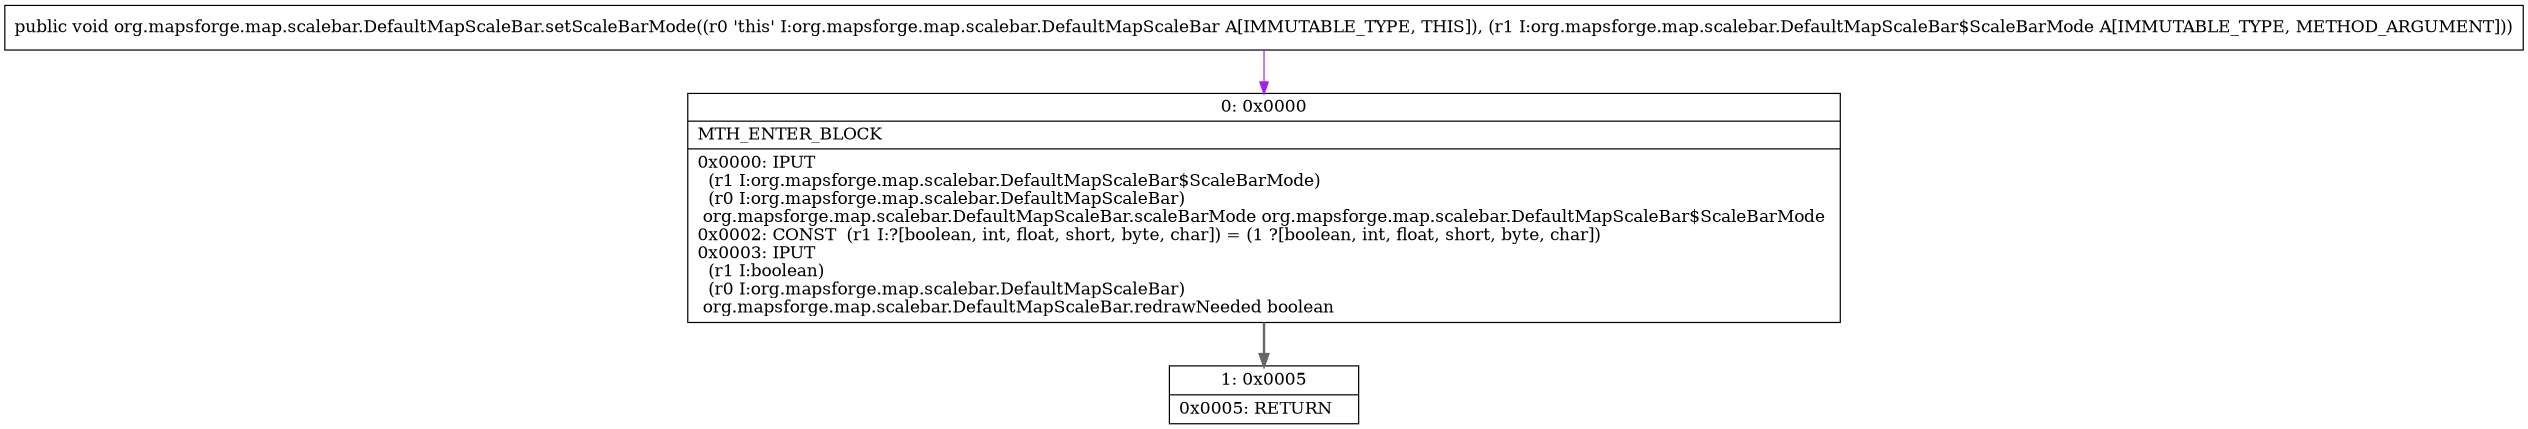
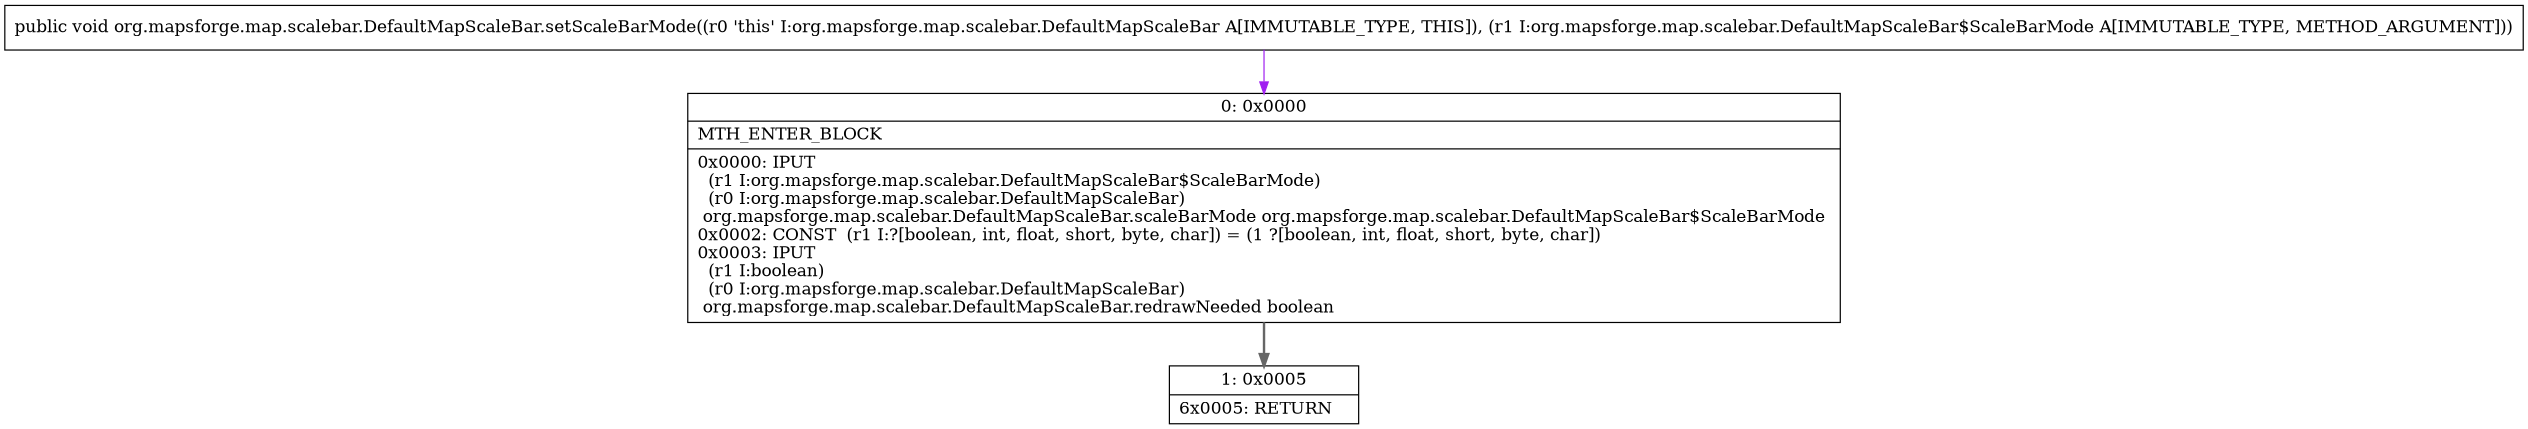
node "1: 0x0005": text "0x0005: RETURN" -> "6x0005: RETURN"
